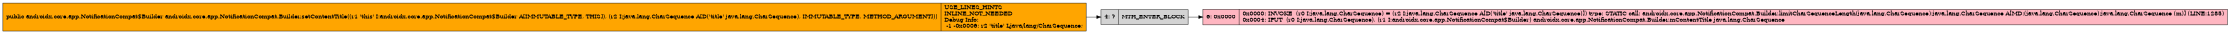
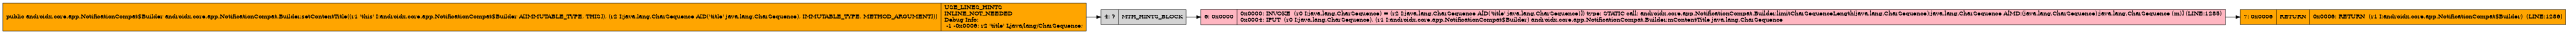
node "4: ?": text "MTH_ENTER_BLOCK" -> "MTH_HINTS_BLOCK"
node "7: 0x0006": added
